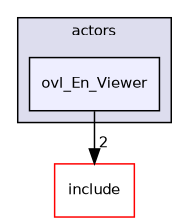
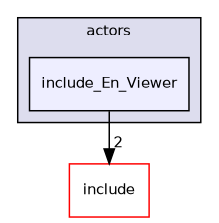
node "ovl_En_Viewer": label "ovl_En_Viewer" -> "include_En_Viewer"
